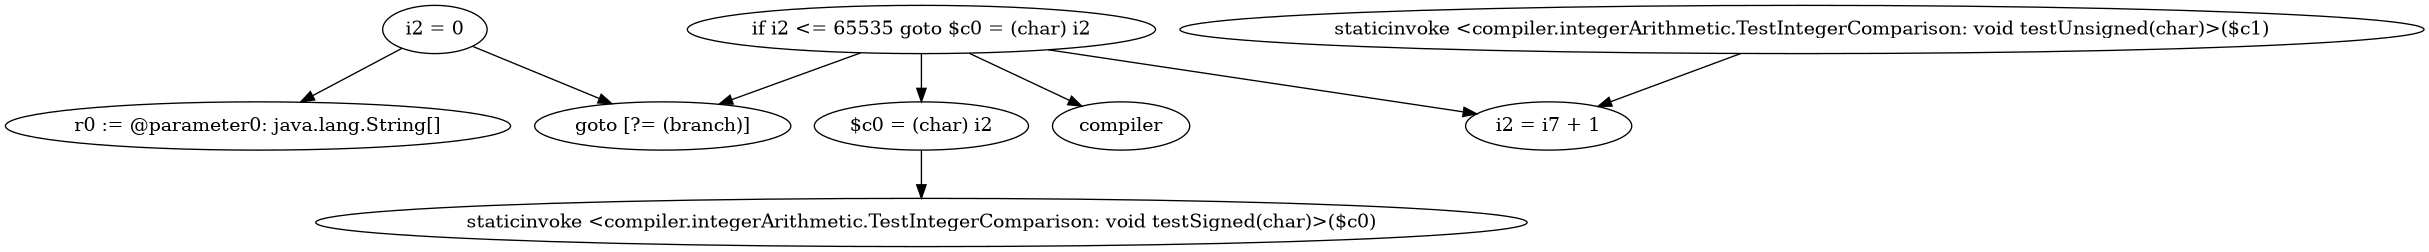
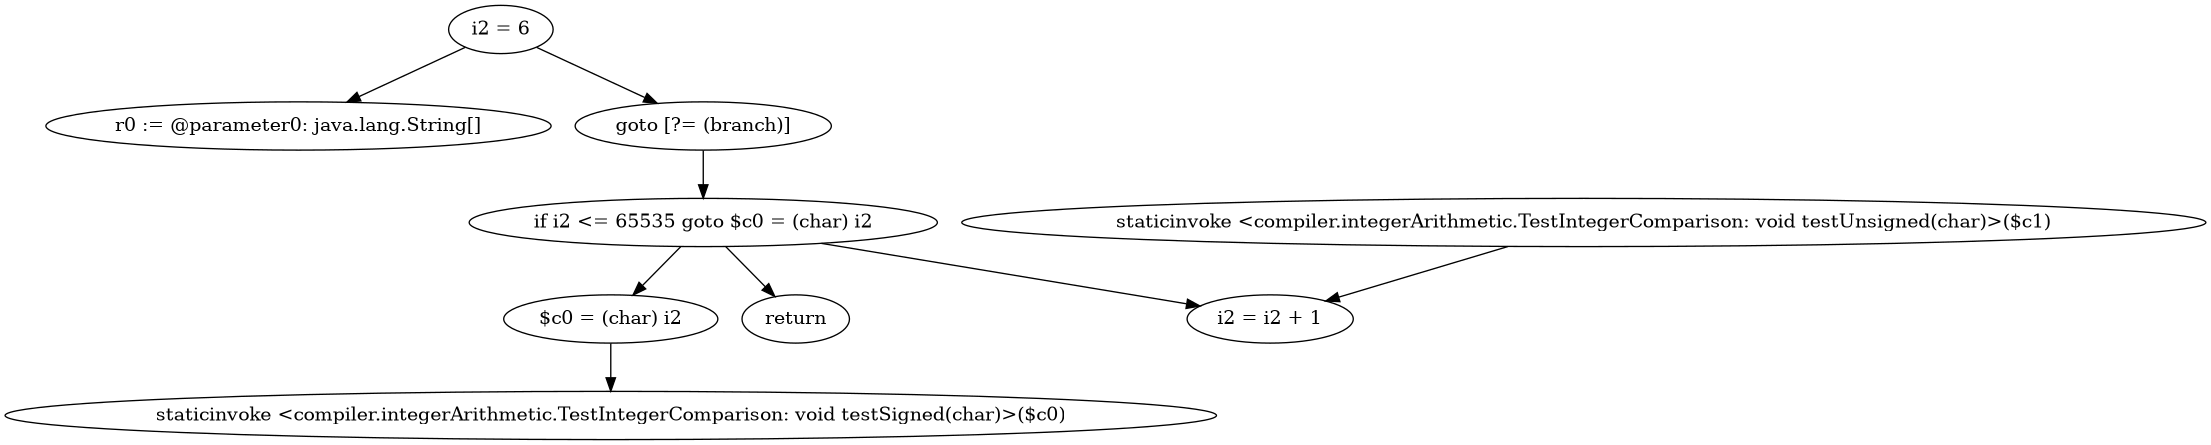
node "i2 = 0": label "i2 = 0" -> "i2 = 6"
edge "if i2 <= 65535 goto $c0 = (char) i2" -> "goto [?= (branch)]": reversed
node "compiler": label "compiler" -> "return"
node "i2 = i7 + 1": label "i2 = i7 + 1" -> "i2 = i2 + 1"
